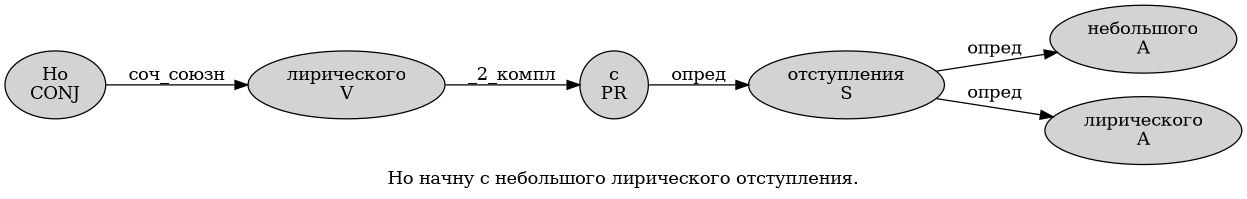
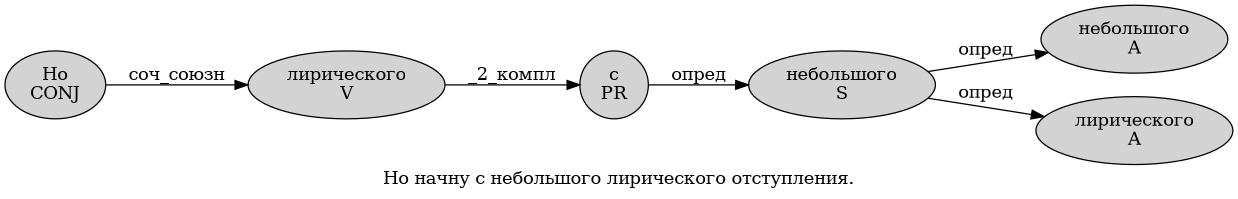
node "отступления S": label "отступления S" -> "небольшого S"
